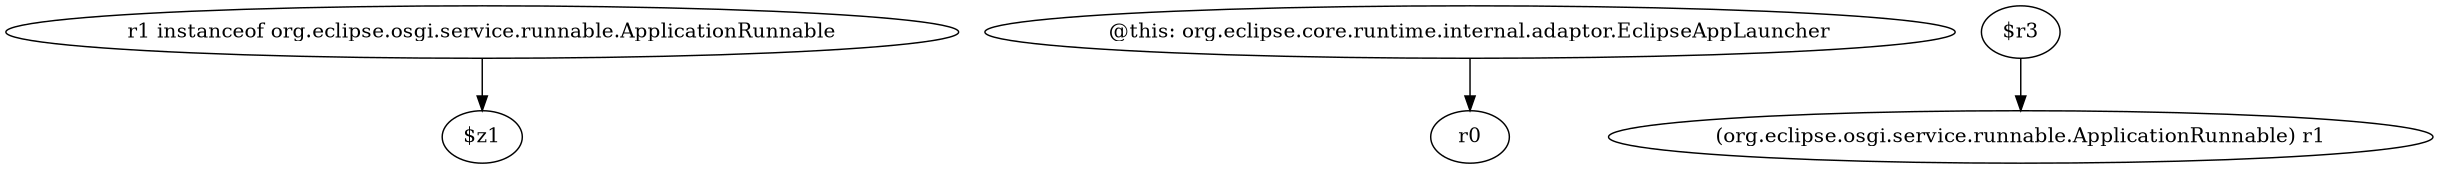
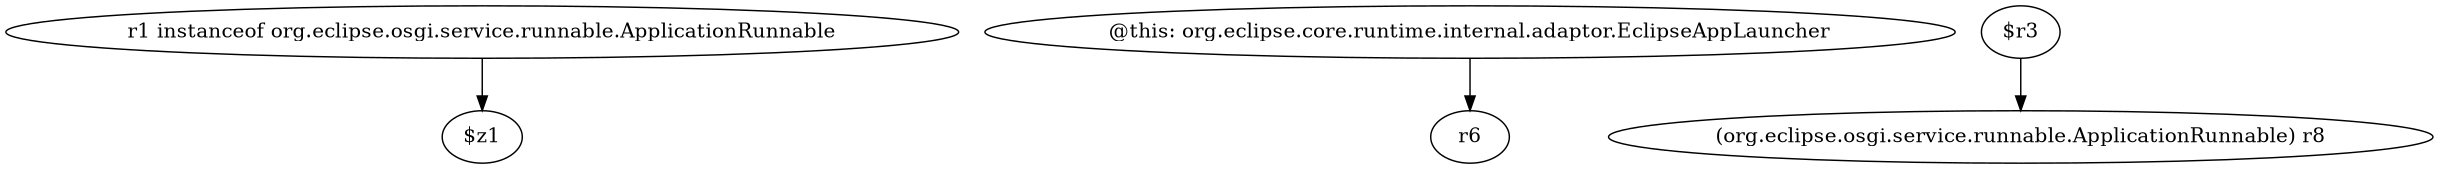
node "r0": label "r0" -> "r6"
node "(org.eclipse.osgi.service.runnable.ApplicationRunnable) r1": label "(org.eclipse.osgi.service.runnable.ApplicationRunnable) r1" -> "(org.eclipse.osgi.service.runnable.ApplicationRunnable) r8"
